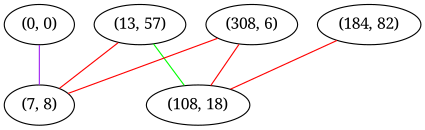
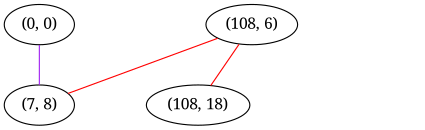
node "(13, 57)": removed
node "(308, 6)": label "(308, 6)" -> "(108, 6)"
node "(184, 82)": removed
